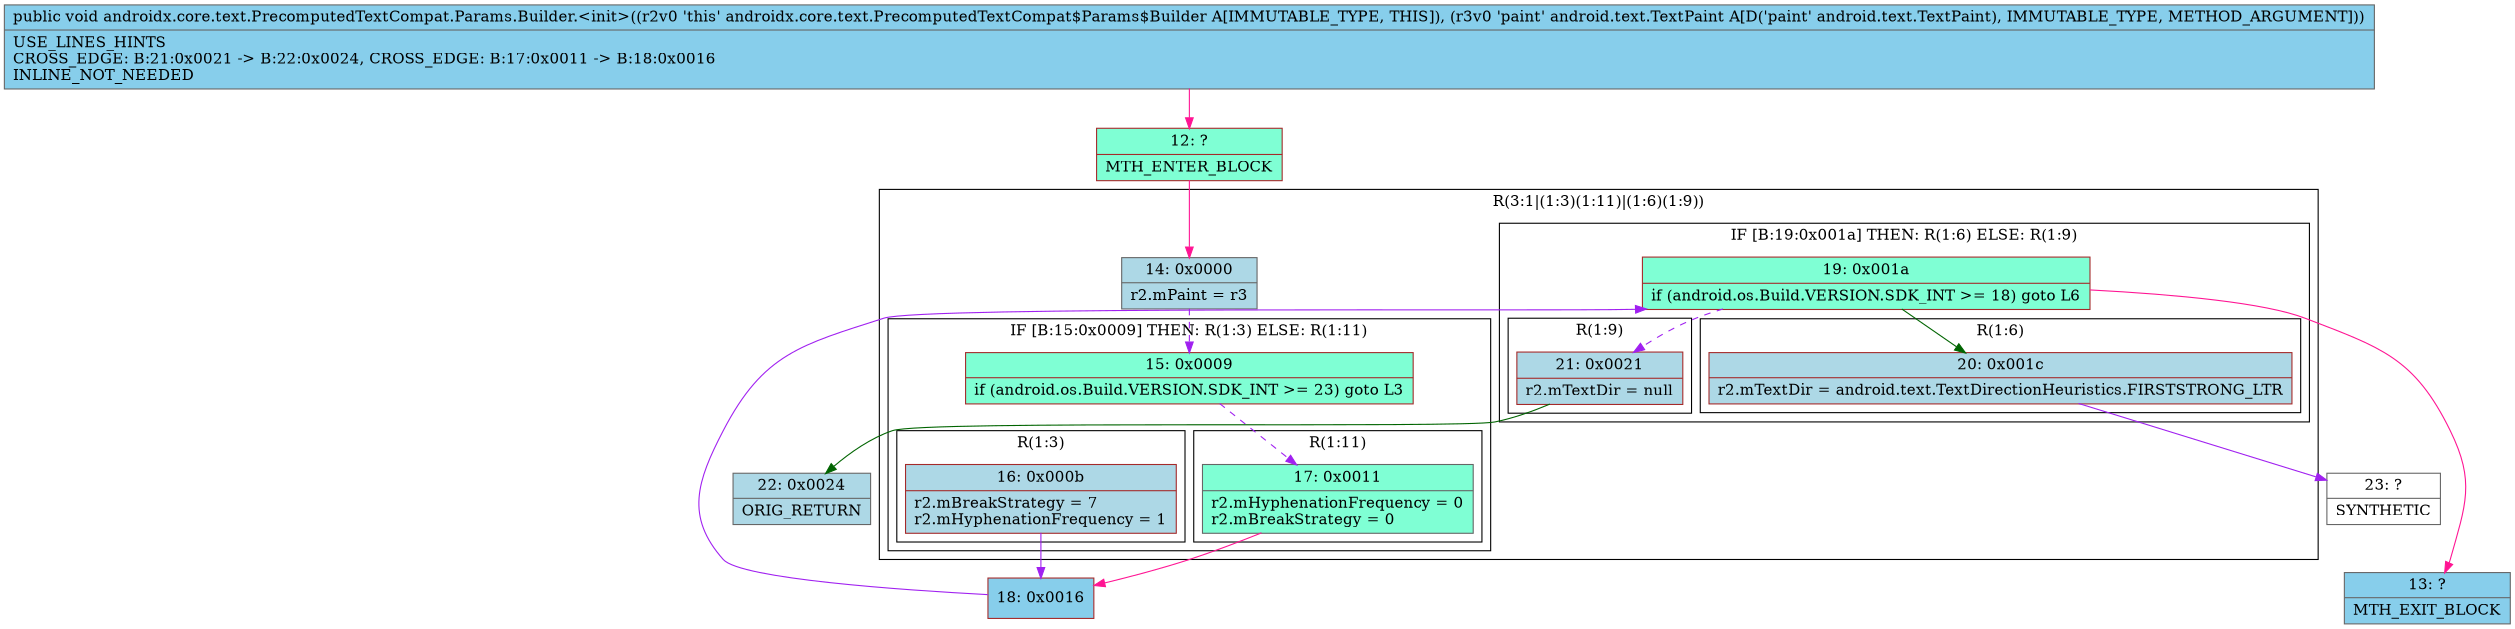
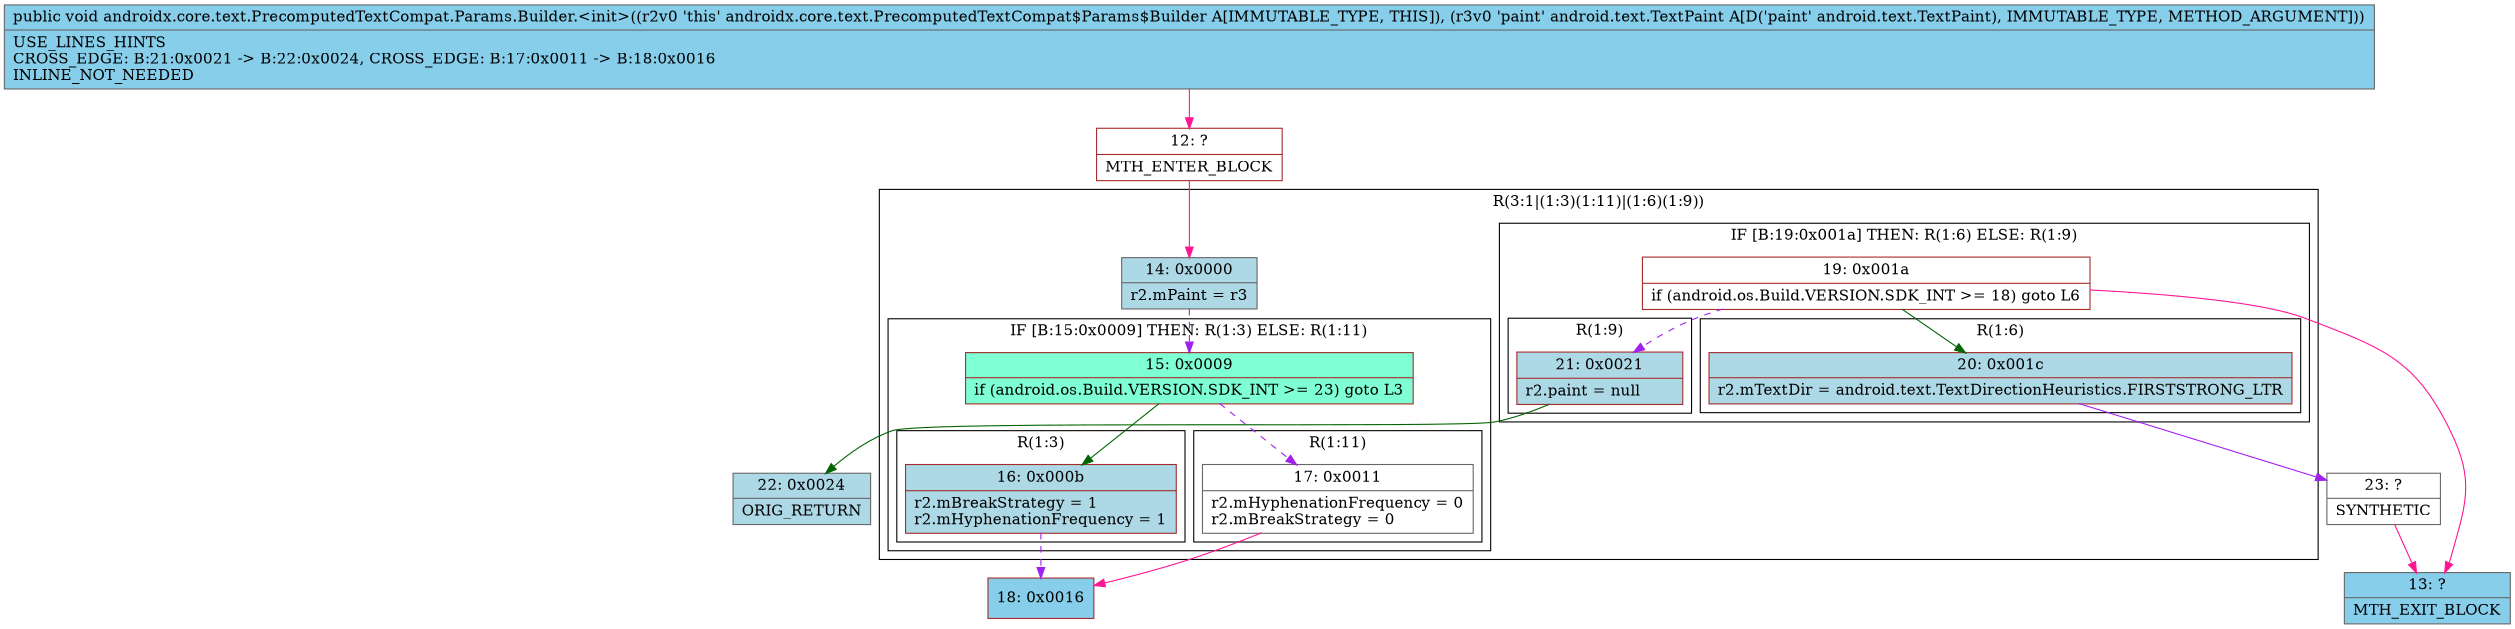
node "12: ?": fillcolor aquamarine -> white
node "19: 0x001a": fillcolor aquamarine -> white
edge "18: 0x0016" -> "19: 0x001a": removed
node "21: 0x0021": text "r2.mTextDir = null" -> "r2.paint = null"
edge "15: 0x0009" -> "16: 0x000b": added
node "17: 0x0011": fillcolor aquamarine -> white
node "16: 0x000b": text "r2.mBreakStrategy = 7" -> "r2.mBreakStrategy = 1"
edge "23: ?" -> "13: ?": added
edge "16: 0x000b" -> "18: 0x0016": style solid -> dashed
